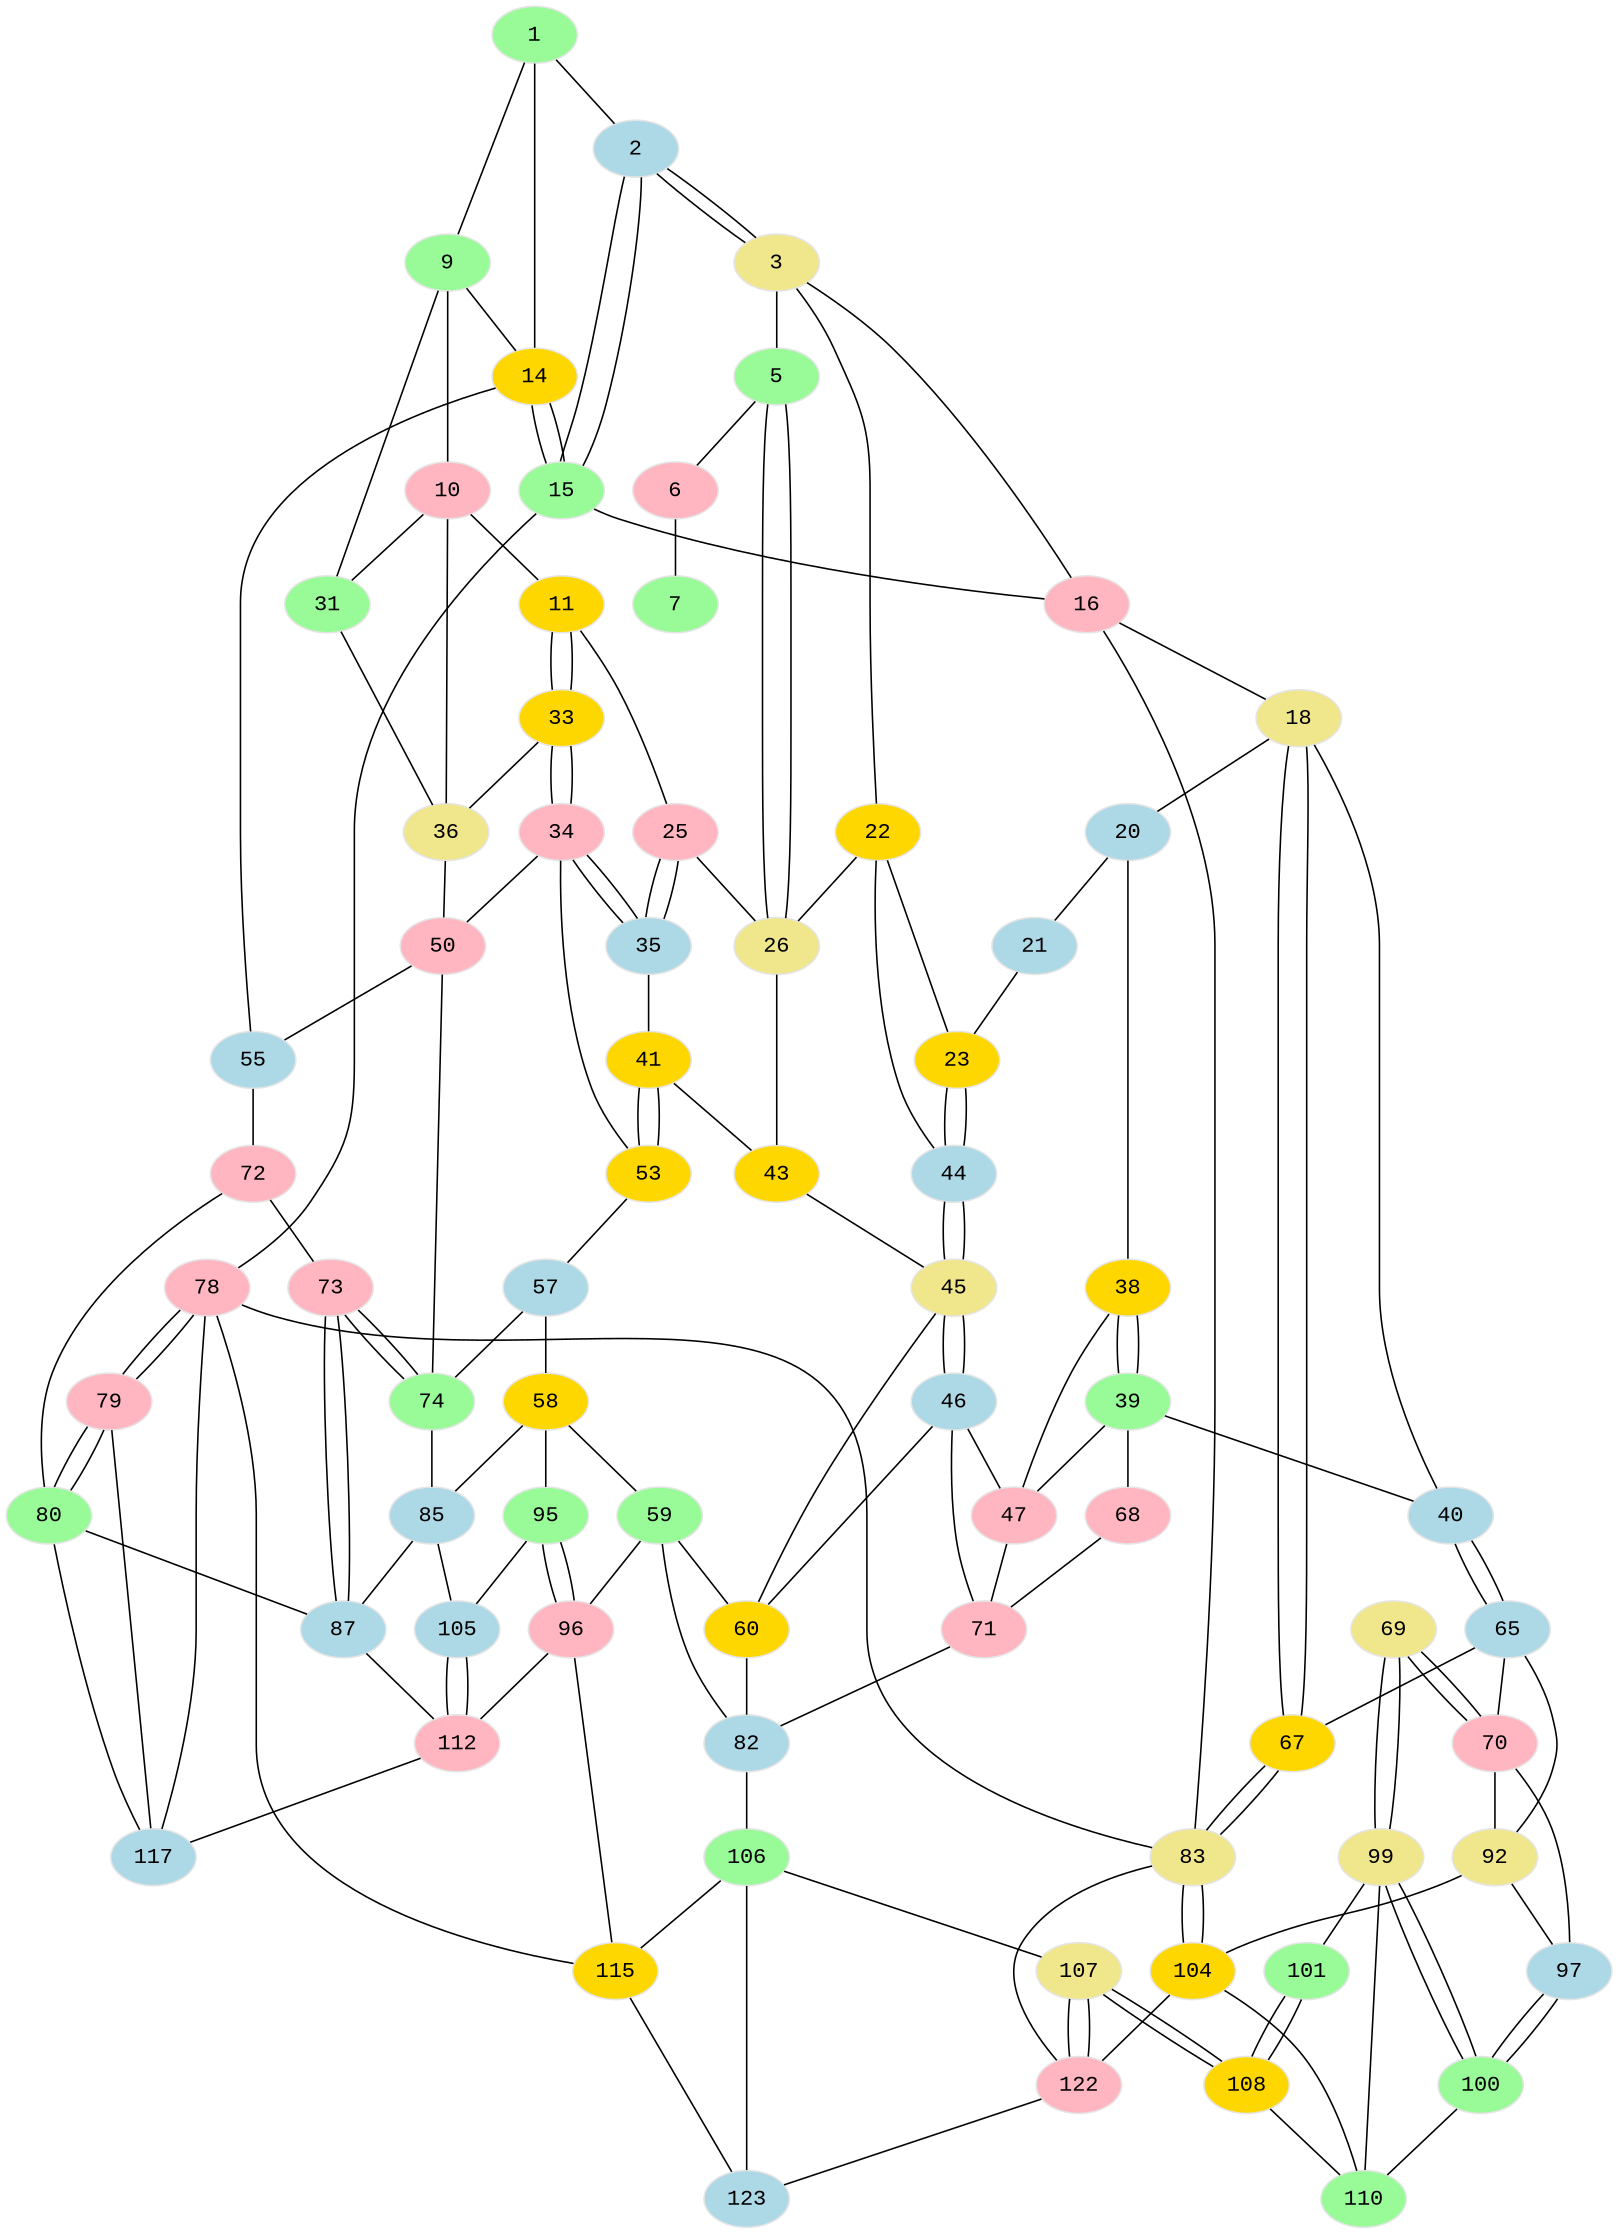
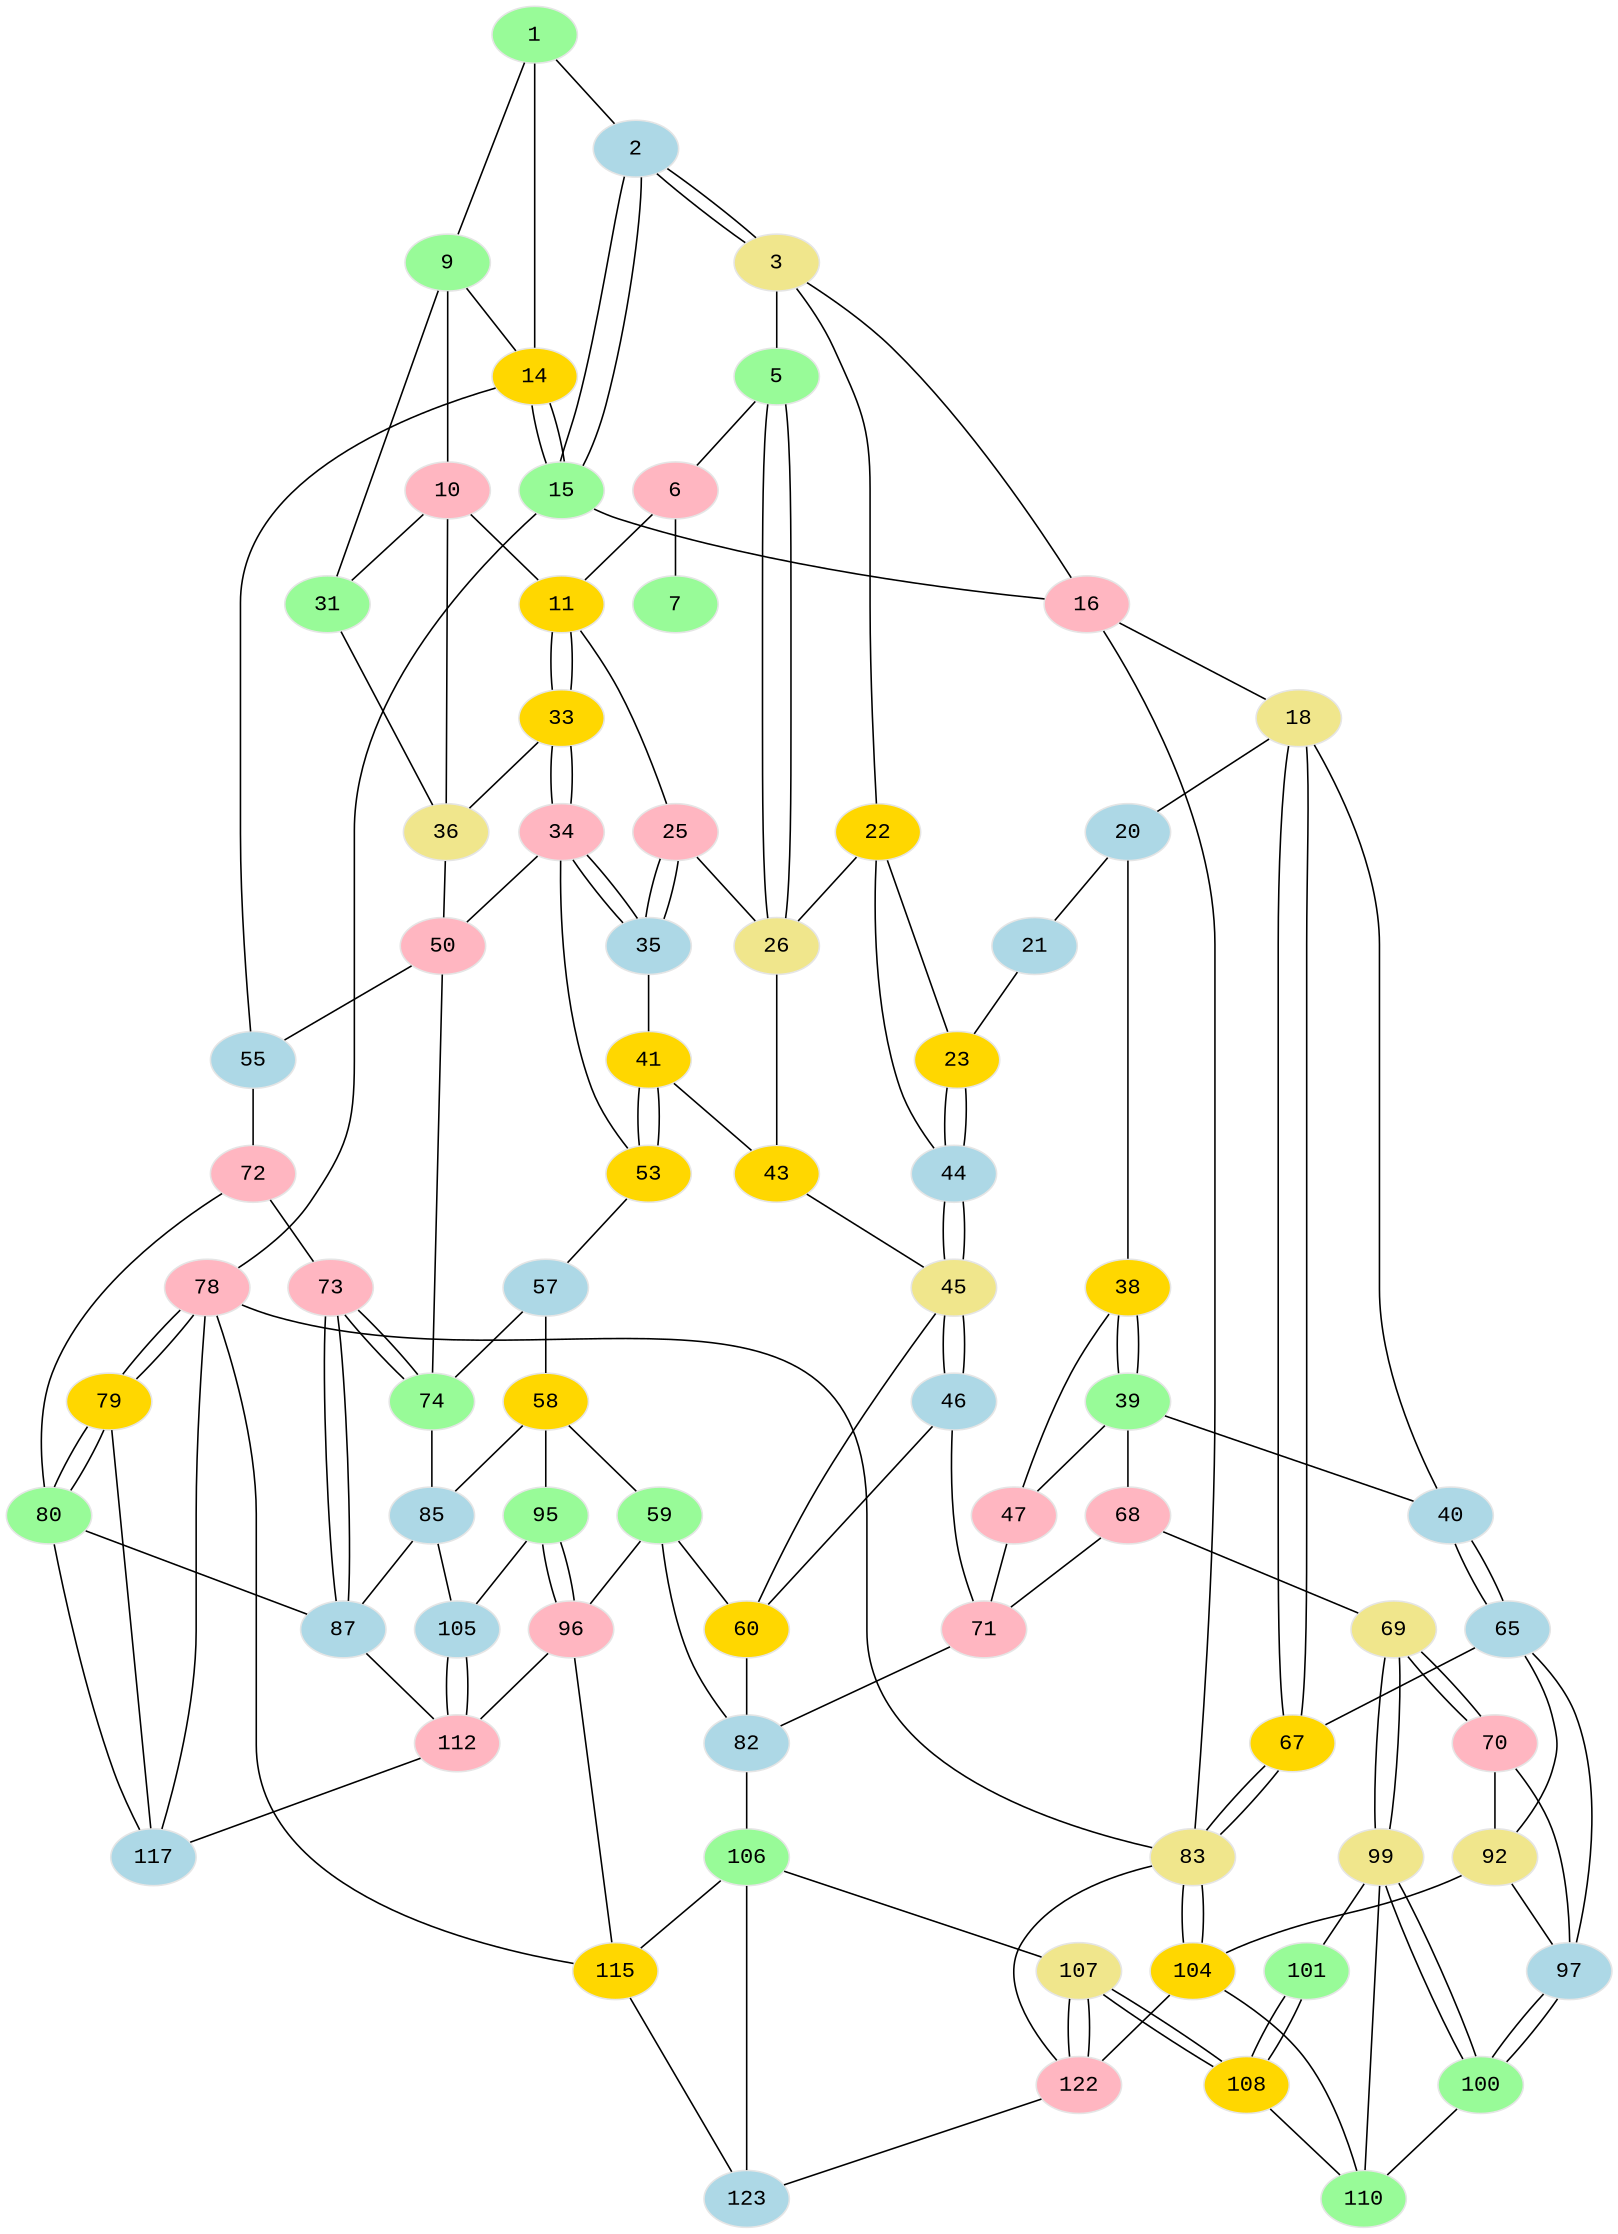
edge "6" -- "11": added
node "79": fillcolor lightpink -> gold
edge "46" -- "47": removed
edge "68" -- "69": added
edge "65" -- "70": now "65" -- "97"
